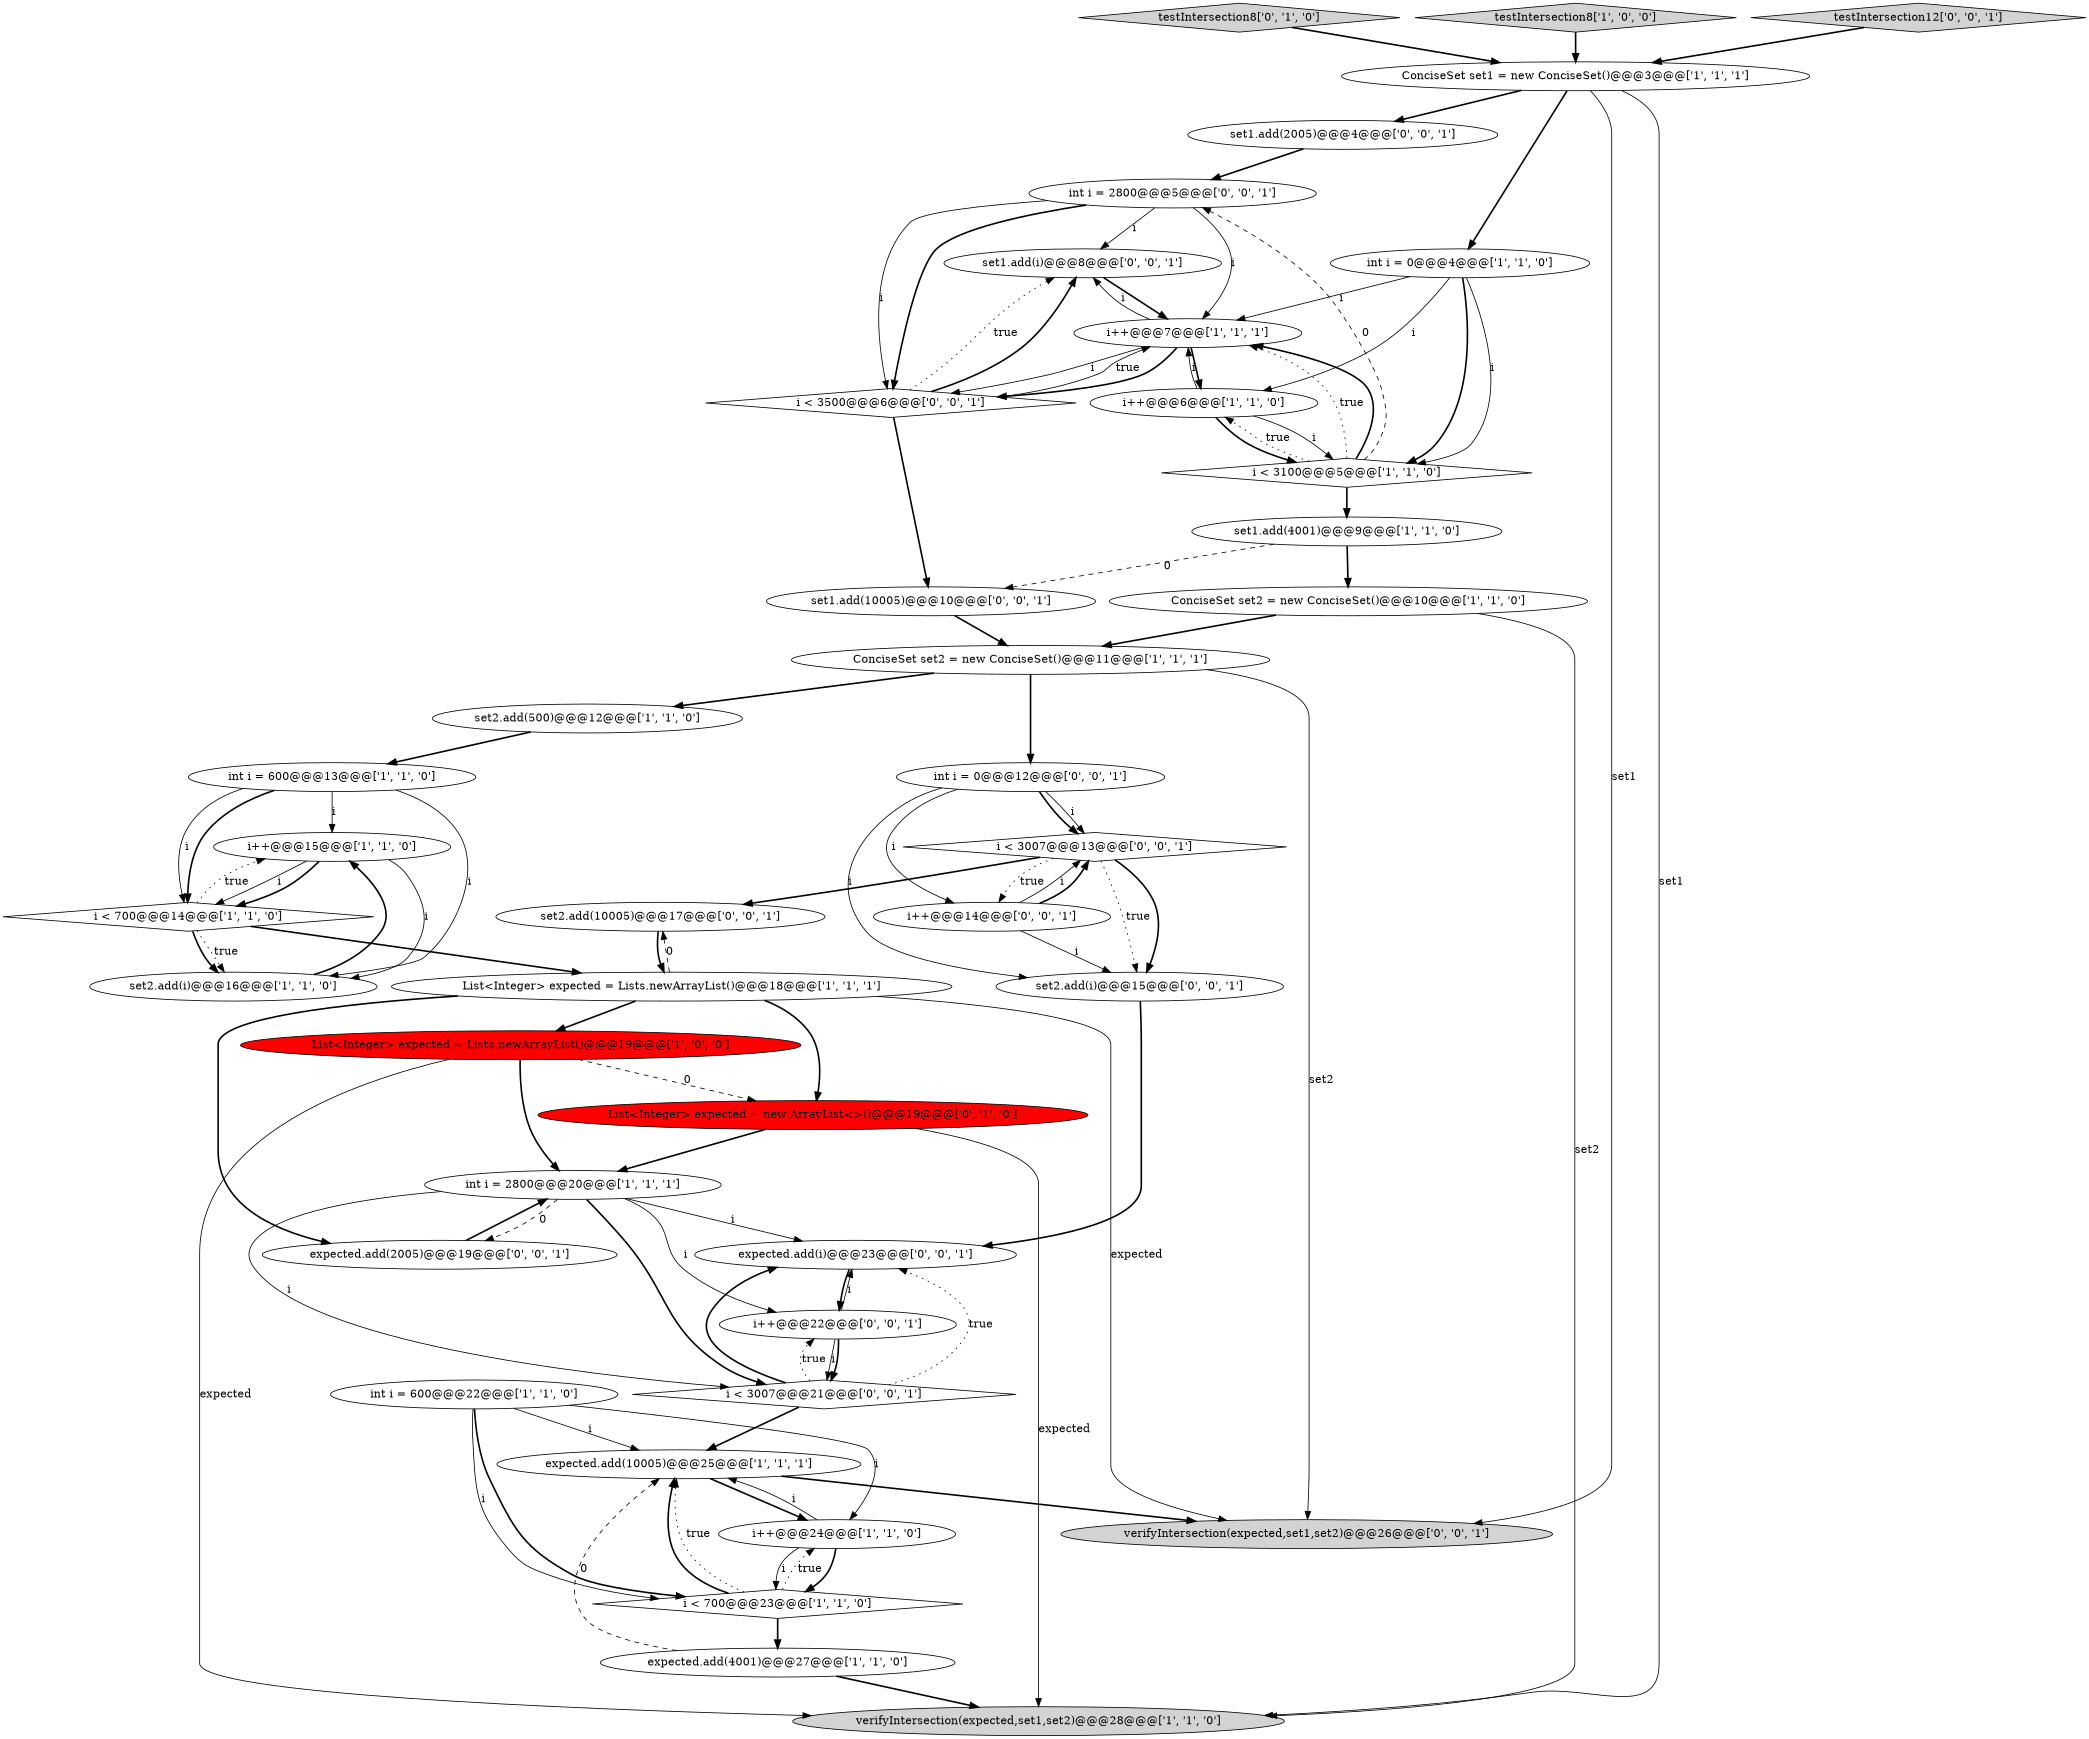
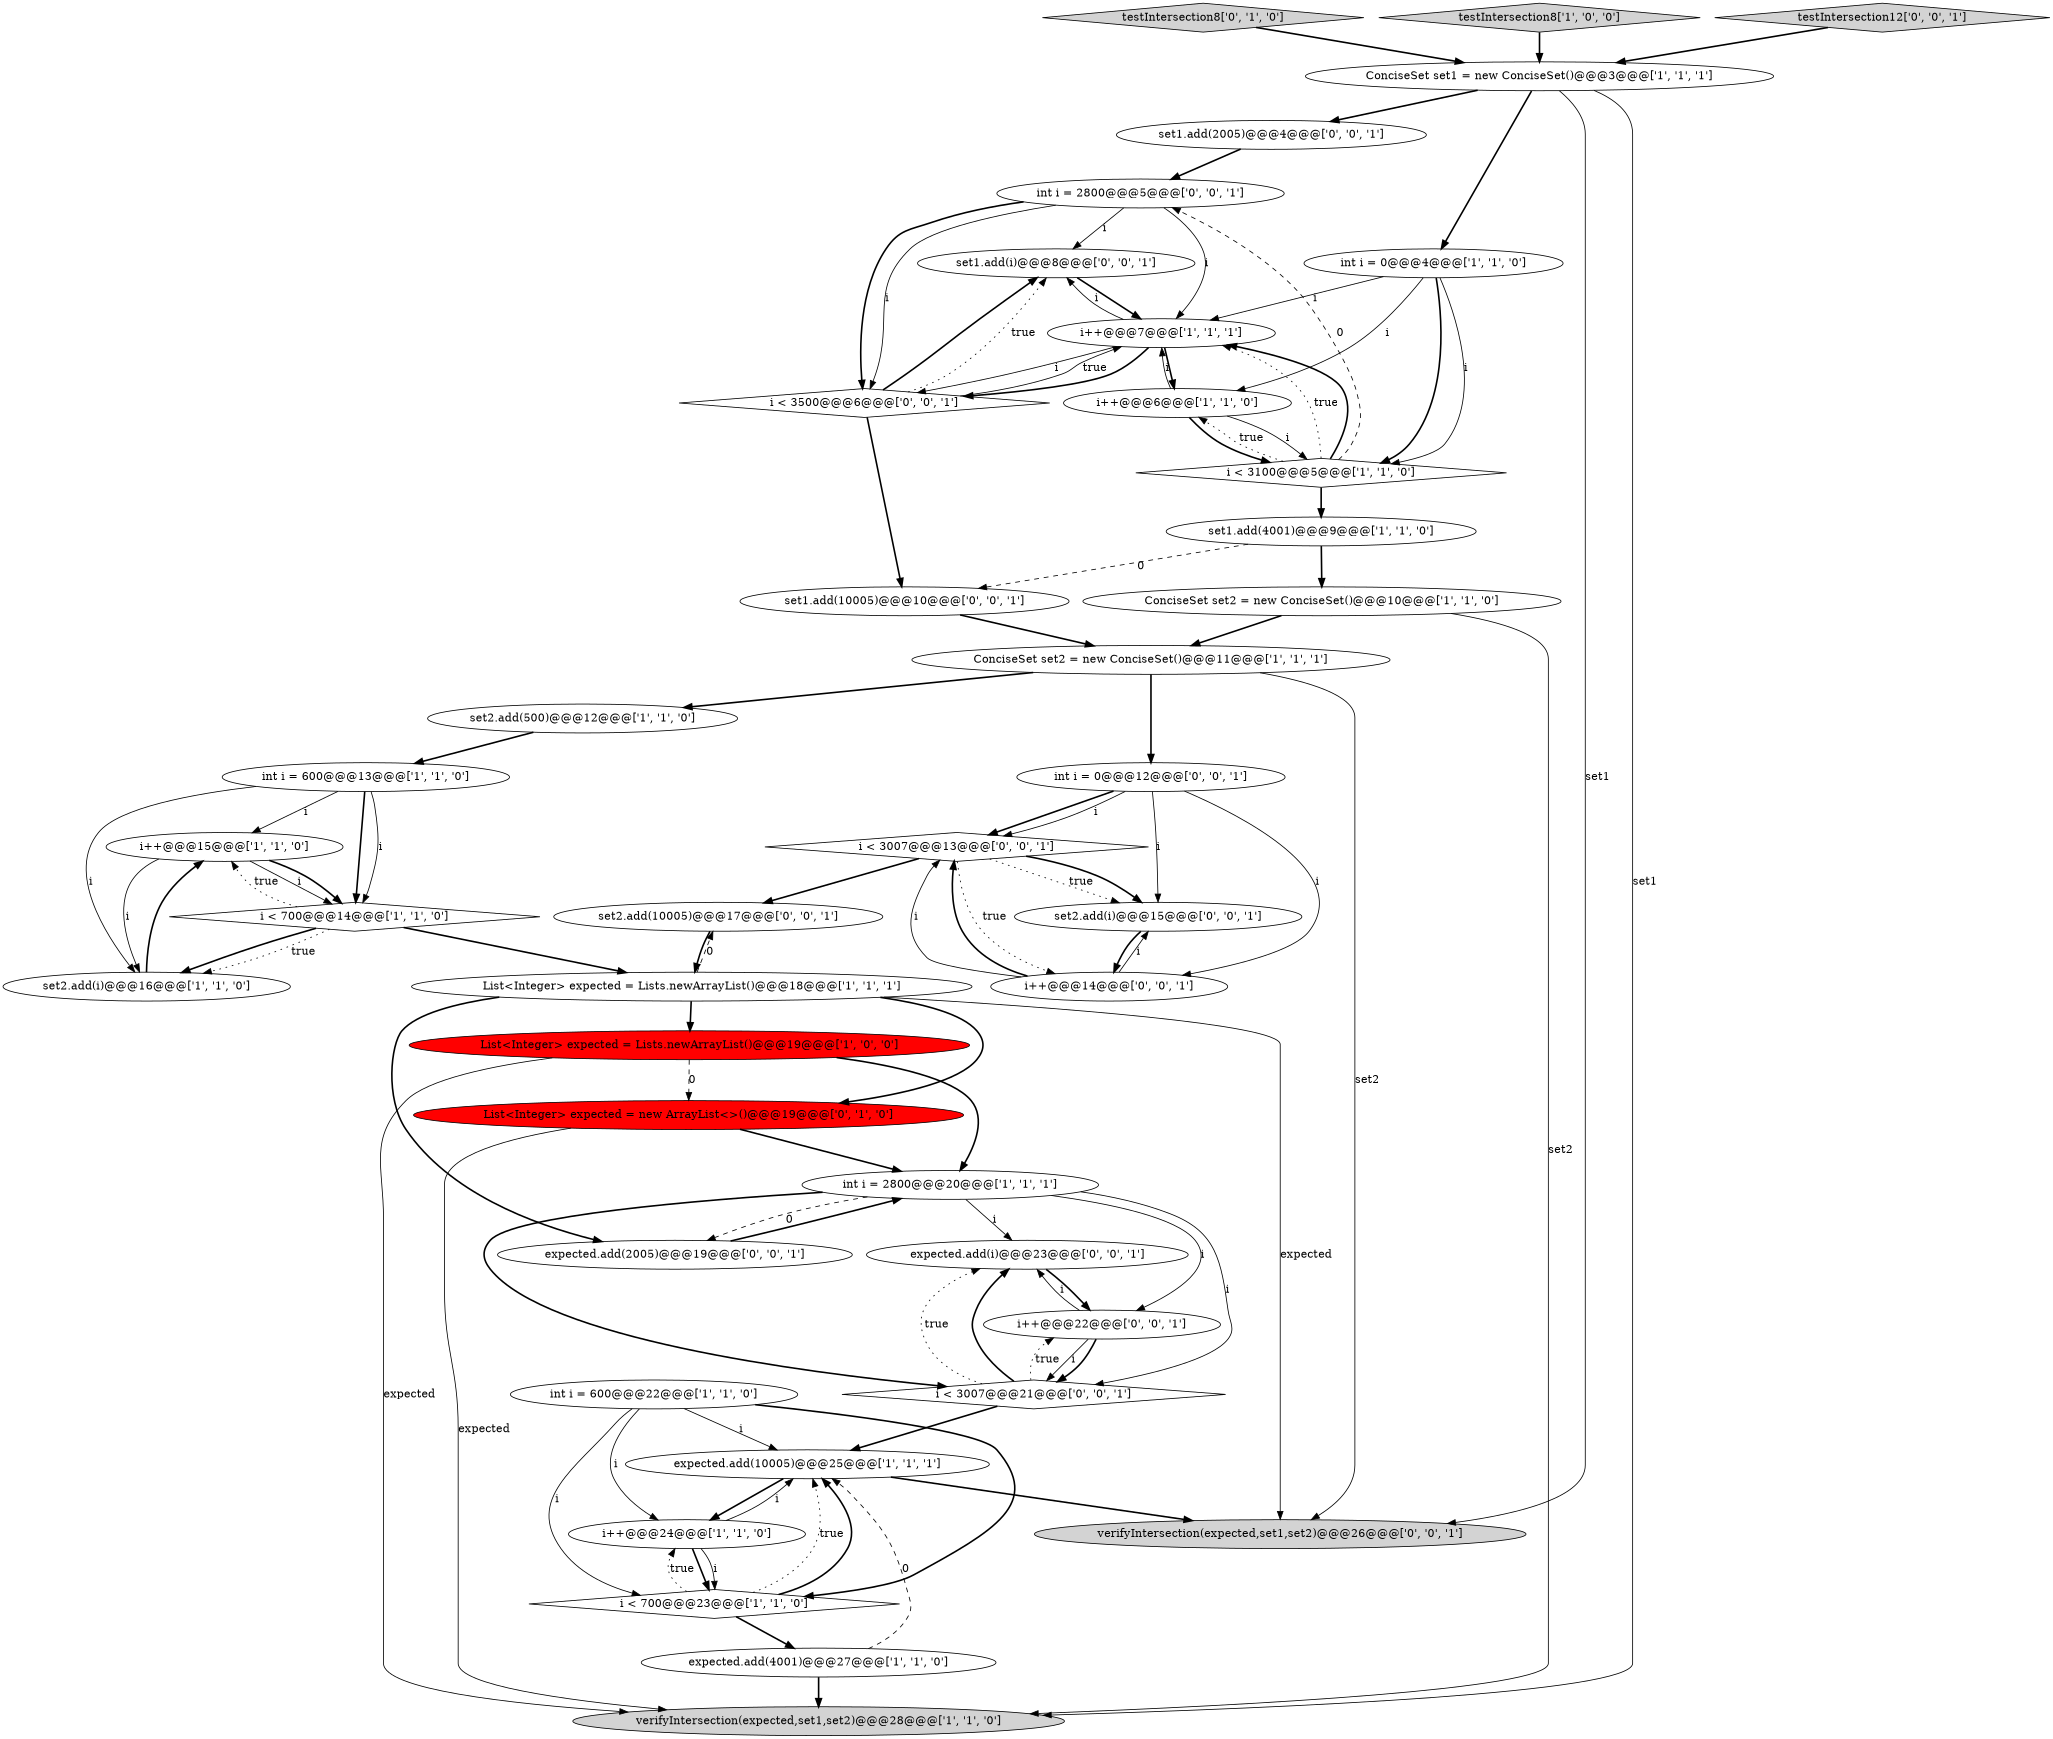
edge "set2.add(i)@@@15@@@['0', '0', '1']" -> "expected.add(i)@@@23@@@['0', '0', '1']": now "set2.add(i)@@@15@@@['0', '0', '1']" -> "i++@@@14@@@['0', '0', '1']"
